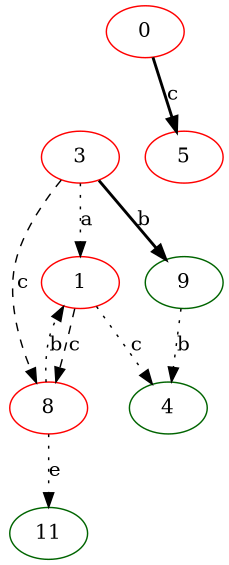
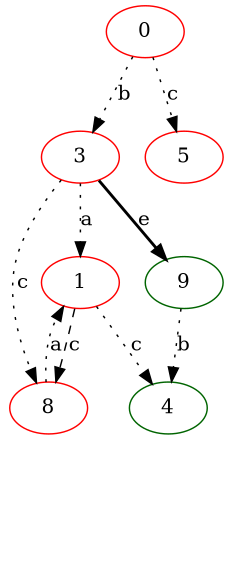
edge "0" -> "5": style bold -> dotted
edge "0" -> "3": added, label "b"
edge "3" -> "9": label "b" -> "e"
edge "3" -> "8": style dashed -> dotted
edge "8" -> "1": label "b" -> "a"
node "11": removed
